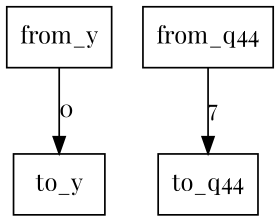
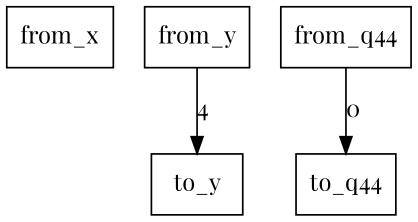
node "from_x": added
edge "from_y" -> "to_y": label "0" -> "4"
edge "from_q44" -> "to_q44": label "7" -> "0"
